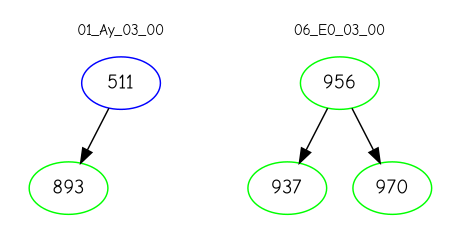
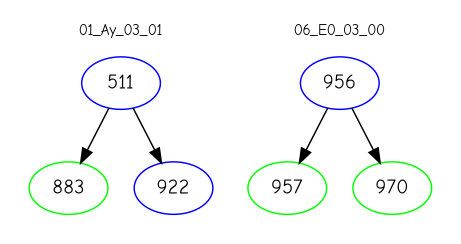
cluster "01_Ay_03_00": label "01_Ay_03_00" -> "01_Ay_03_01"
node "956": color green -> blue
node "893": label "893" -> "883"
node "922": added
node "937": label "937" -> "957"
